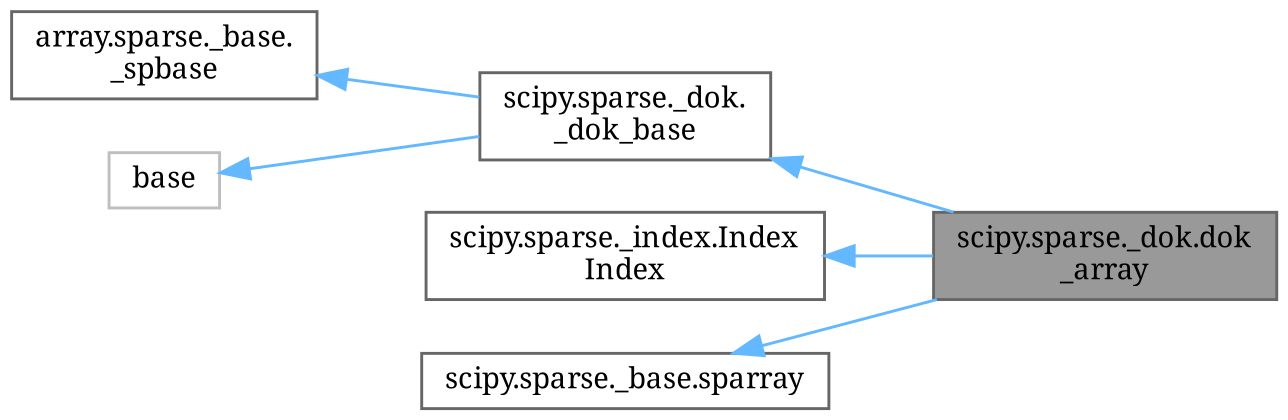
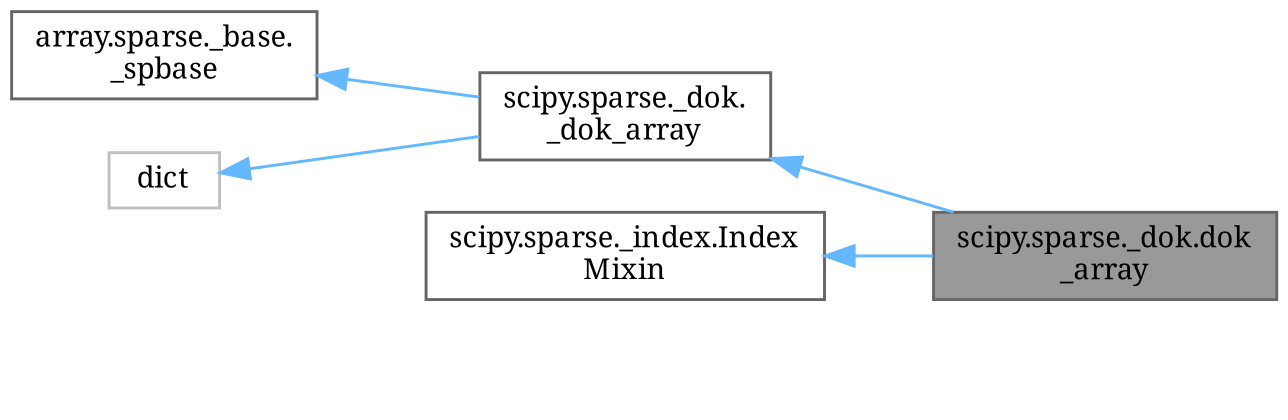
node "scipy.sparse._dok. _dok_base": label "scipy.sparse._dok. _dok_base" -> "scipy.sparse._dok. _dok_array"
node "base": label "base" -> "dict"
node "scipy.sparse._index.Index Index": label "scipy.sparse._index.Index Index" -> "scipy.sparse._index.Index Mixin"
node "scipy.sparse._base.sparray": removed
